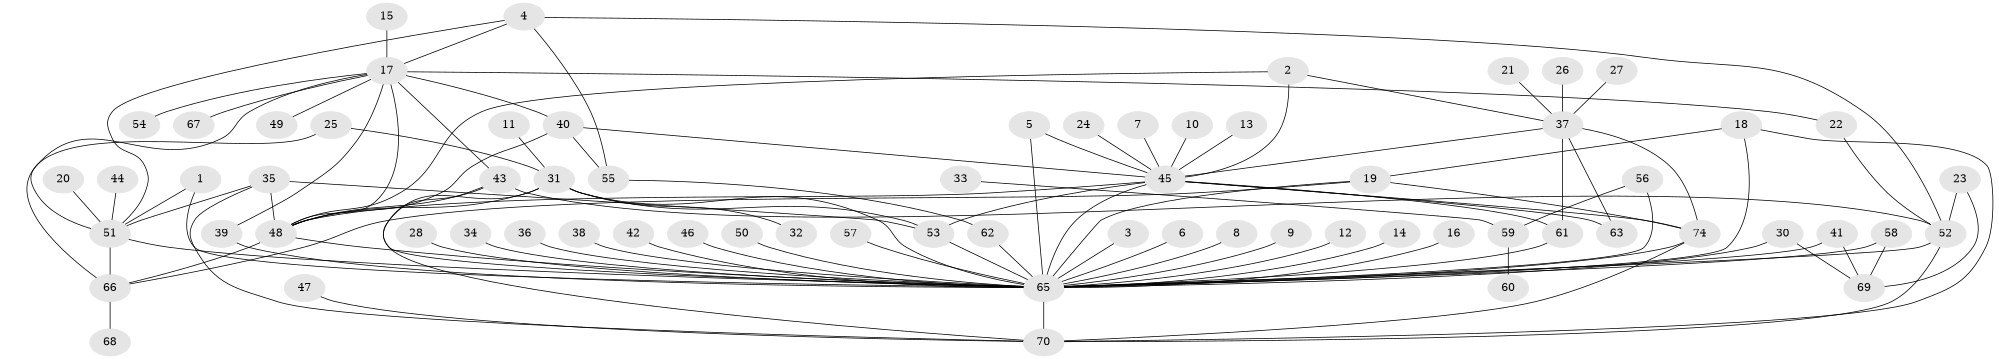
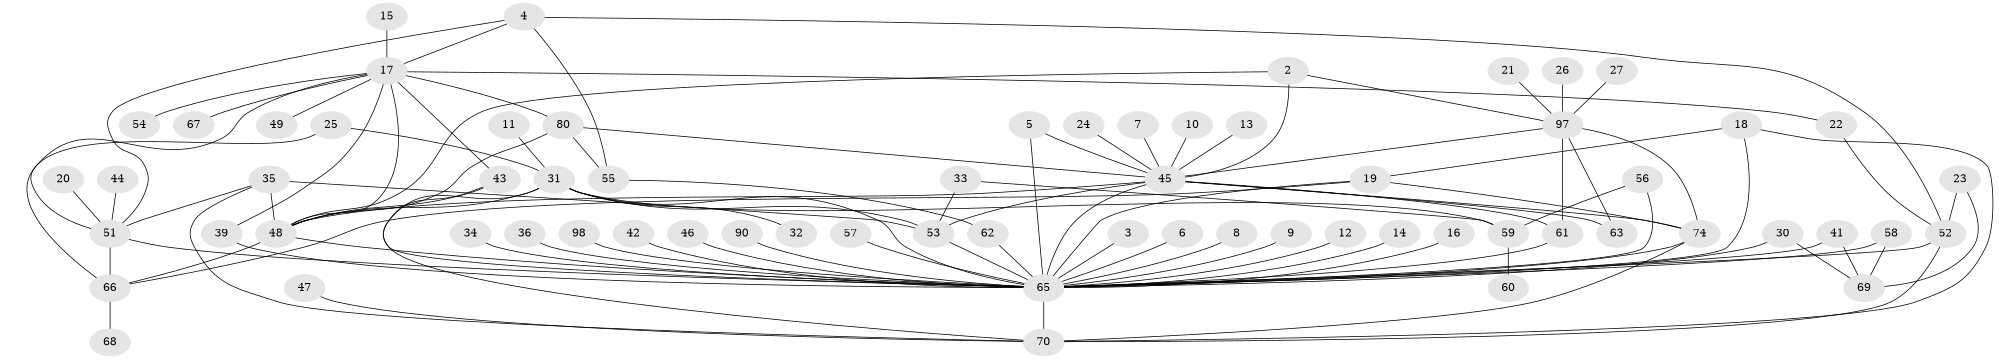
node "40": label "40" -> "80"
node "37": label "37" -> "97"
node "1": removed
edge "33" -- "53": added
edge "31" -- "59": added
edge "43" -- "52": removed
node "28": removed
node "38": label "38" -> "98"
node "50": label "50" -> "90"
